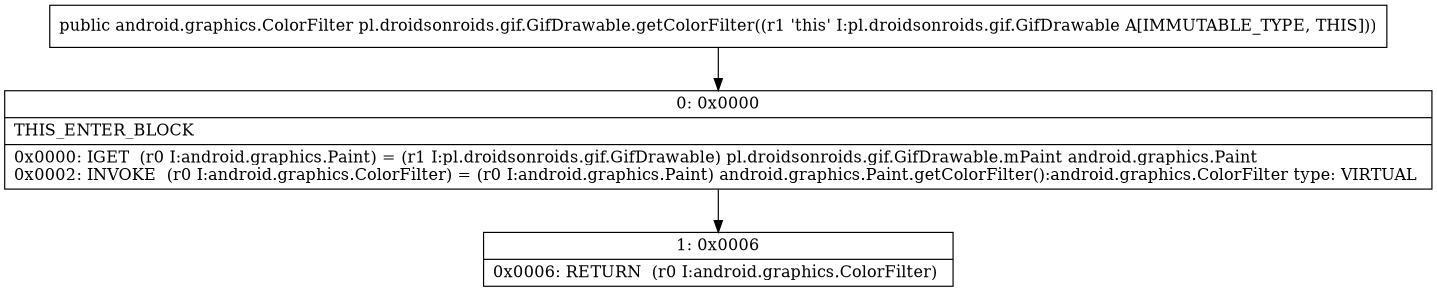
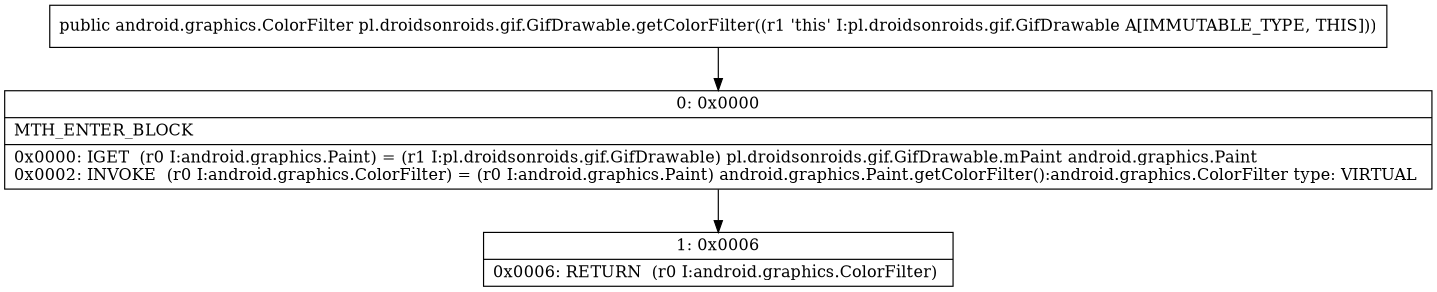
node "0: 0x0000": text "THIS_ENTER_BLOCK" -> "MTH_ENTER_BLOCK"
